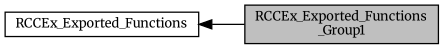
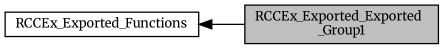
node "RCCEx_Exported_Functions _Group1": label "RCCEx_Exported_Functions _Group1" -> "RCCEx_Exported_Exported _Group1"
